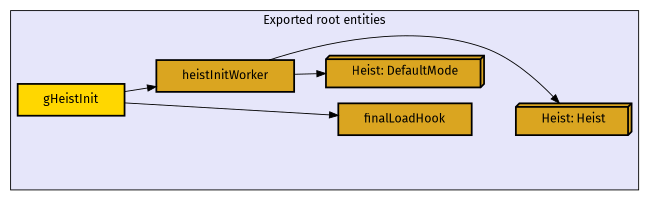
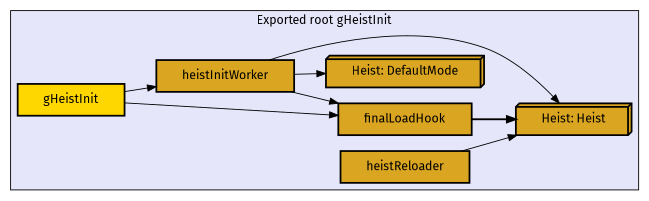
cluster "Exported root entities": label "Exported root entities" -> "Exported root gHeistInit"
edge "heistInitWorker" -> "finalLoadHook": added
edge "finalLoadHook" -> "Heist: Heist": added
node "heistReloader": added
